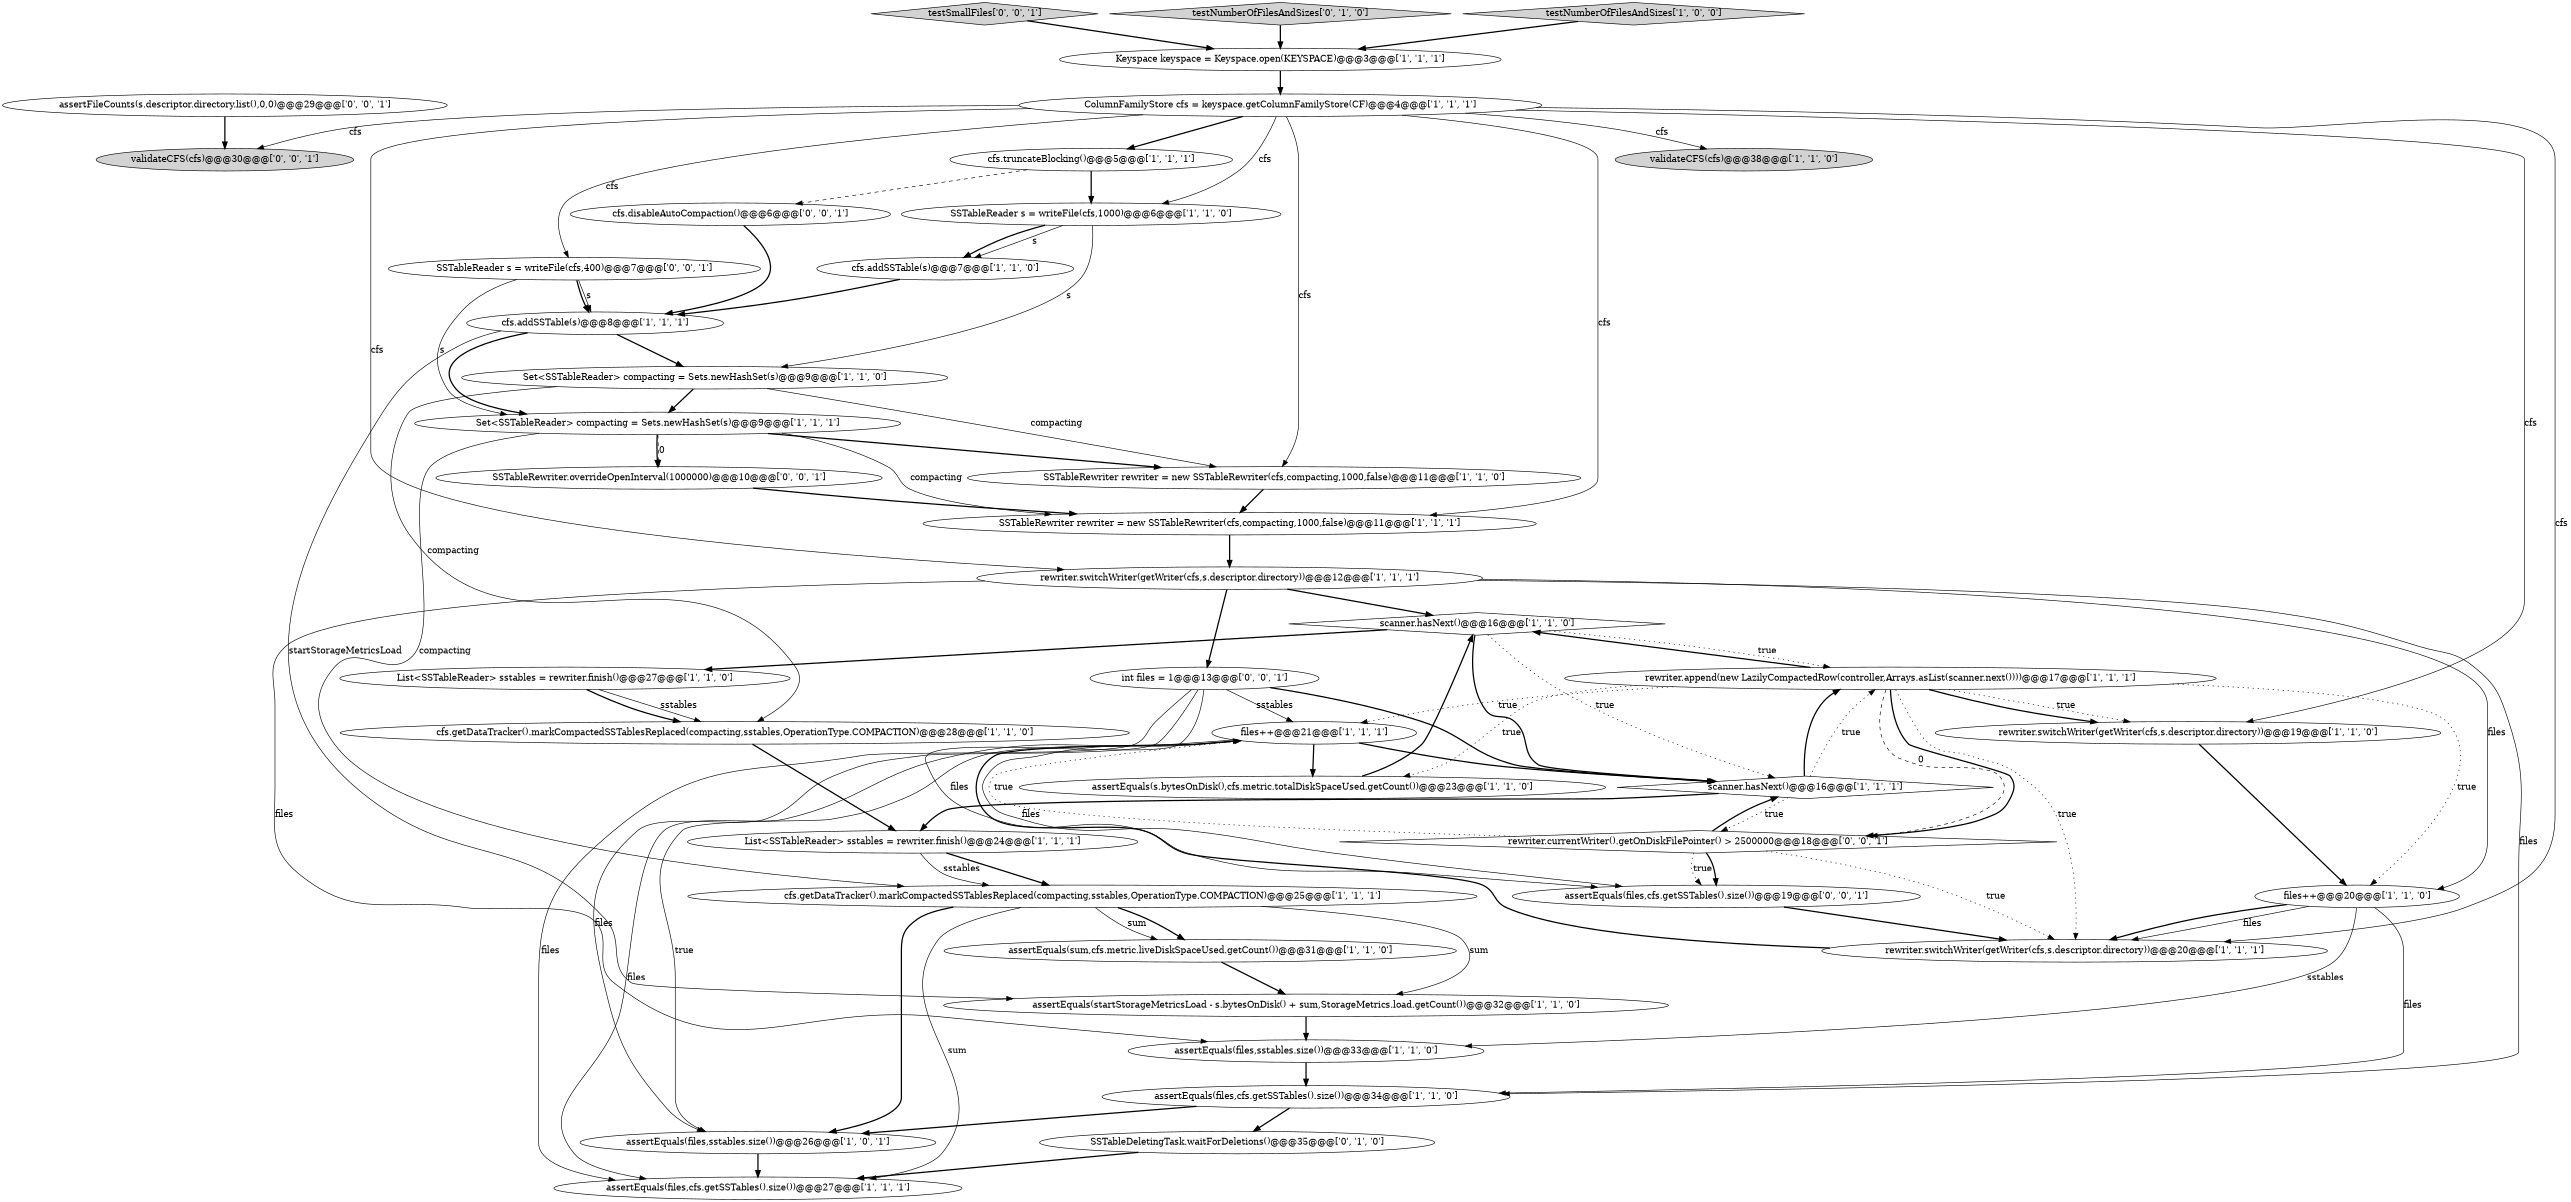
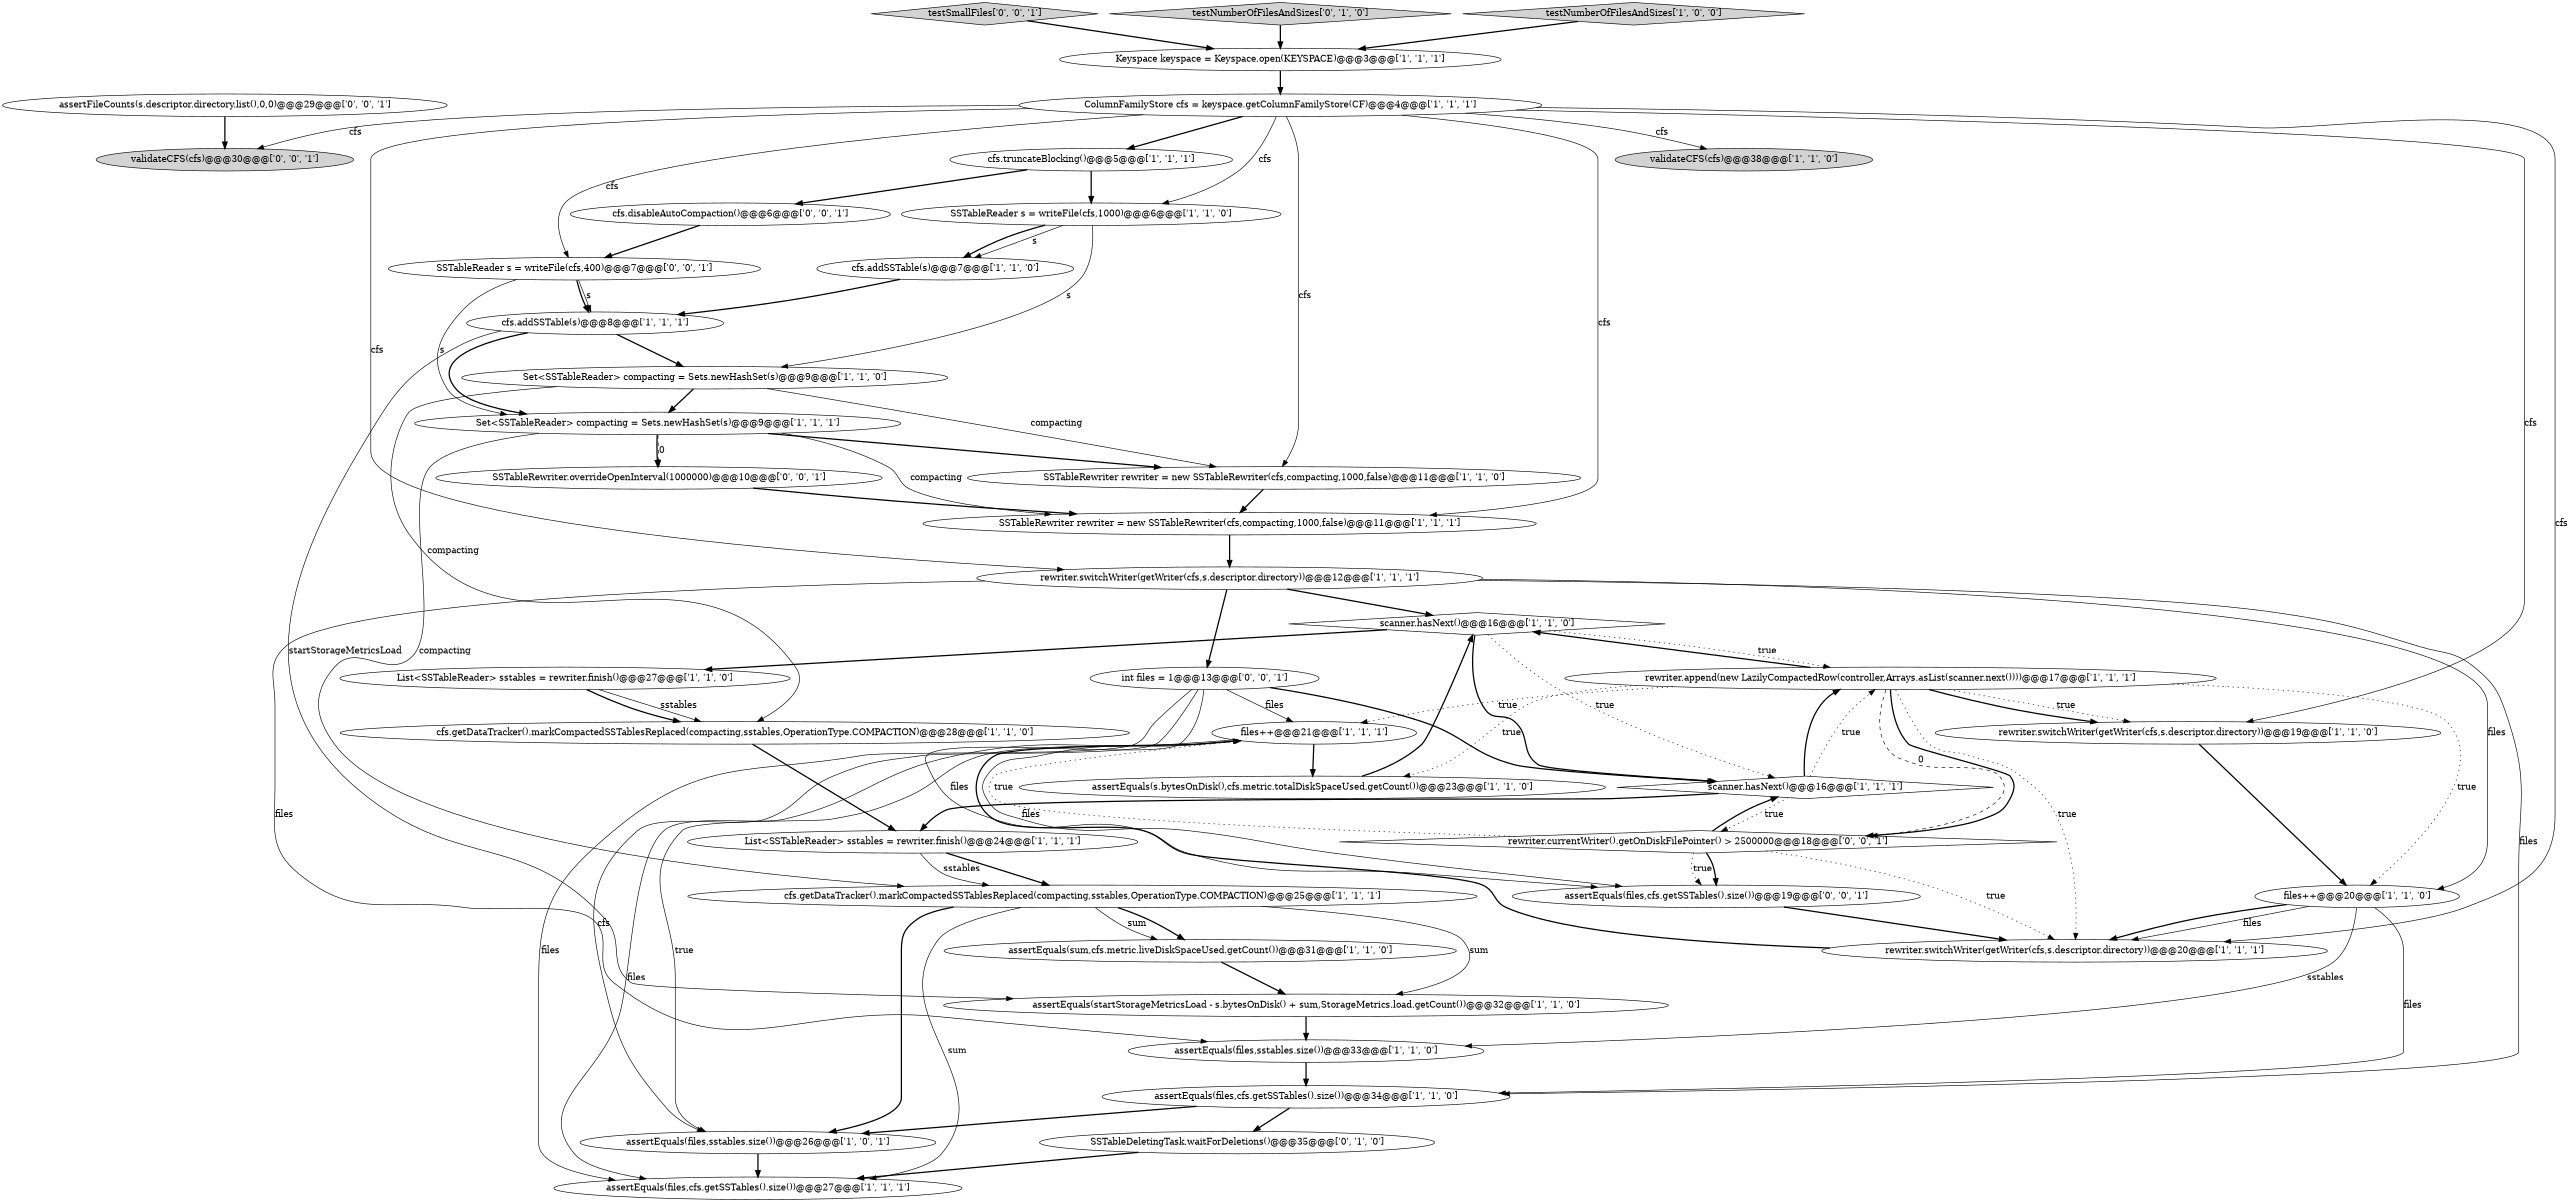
edge "cfs.truncateBlocking()@@@5@@@['1', '1', '1']" -> "cfs.disableAutoCompaction()@@@6@@@['0', '0', '1']": style dashed -> bold
edge "cfs.disableAutoCompaction()@@@6@@@['0', '0', '1']" -> "cfs.addSSTable(s)@@@8@@@['1', '1', '1']": now "cfs.disableAutoCompaction()@@@6@@@['0', '0', '1']" -> "SSTableReader s = writeFile(cfs,400)@@@7@@@['0', '0', '1']"
edge "int files = 1@@@13@@@['0', '0', '1']" -> "files++@@@21@@@['1', '1', '1']": label "sstables" -> "files"
edge "files++@@@21@@@['1', '1', '1']" -> "scanner.hasNext()@@@16@@@['1', '1', '1']": removed
edge "int files = 1@@@13@@@['0', '0', '1']" -> "assertEquals(files,sstables.size())@@@26@@@['1', '0', '1']": label "files" -> "cfs"
